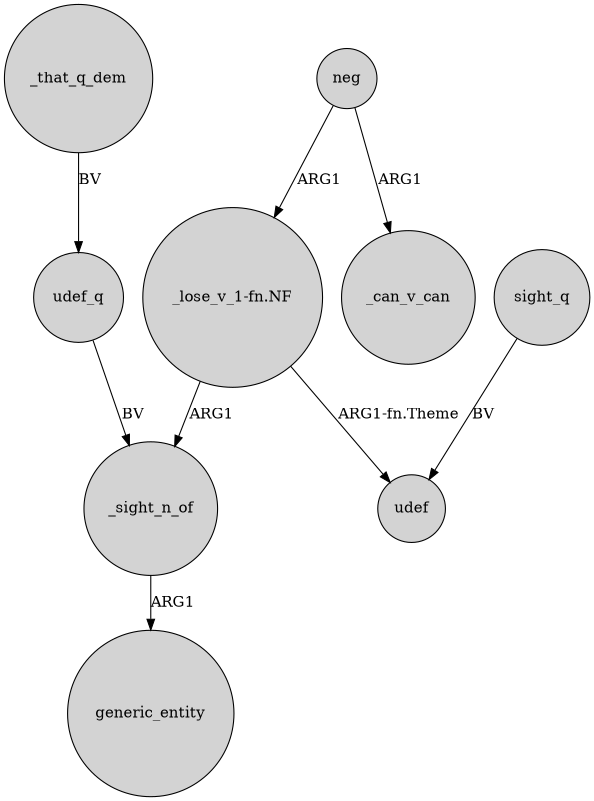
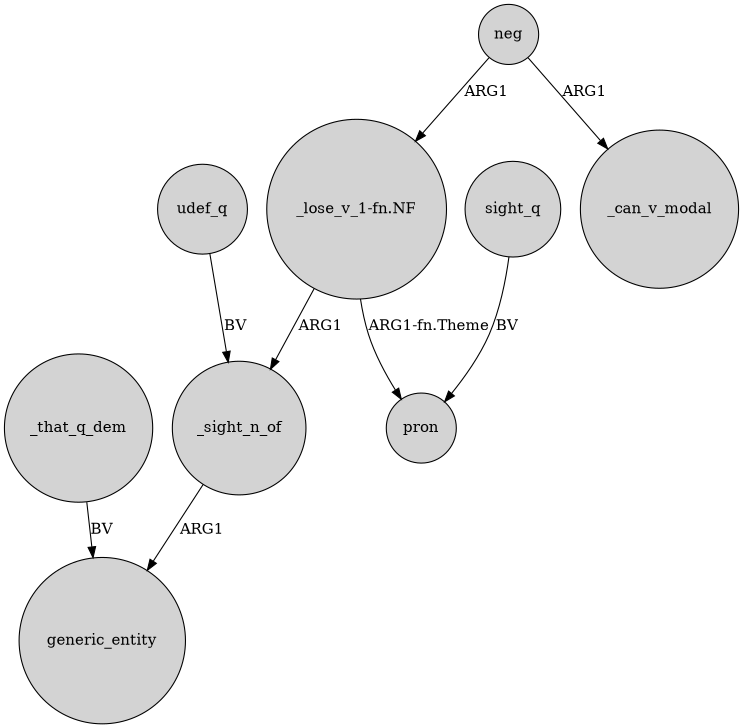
edge "_that_q_dem" -> "udef_q": now "_that_q_dem" -> "generic_entity"
node "_can_v_can": label "_can_v_can" -> "_can_v_modal"
node "udef": label "udef" -> "pron"
